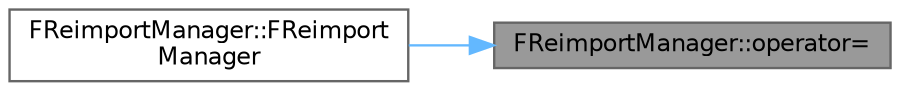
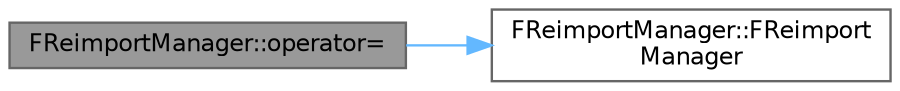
edge "FReimportManager::FReimport Manager" -> "FReimportManager::operator=": reversed
